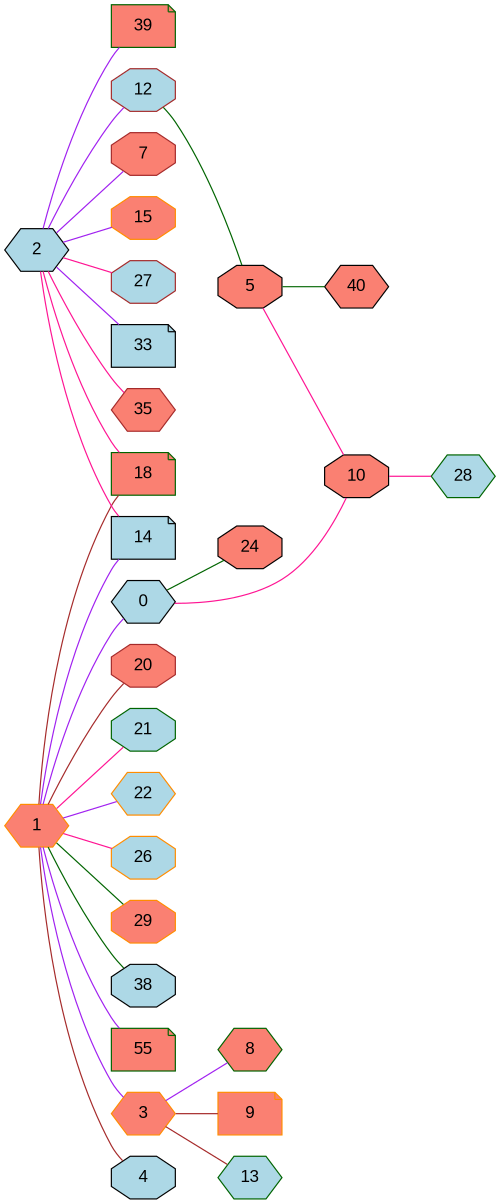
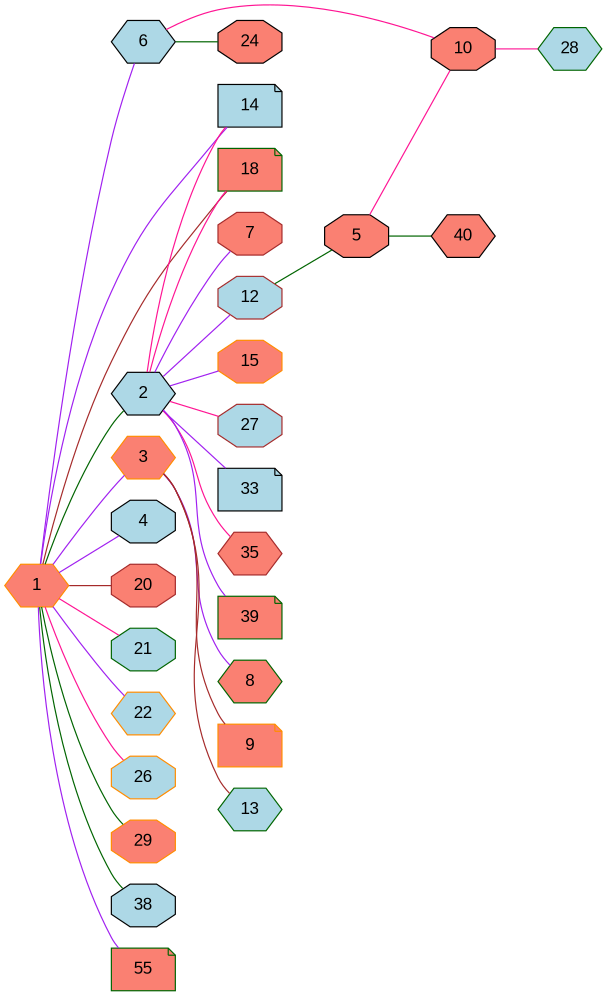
edge "2" -- "1": added
node "0": label "0" -> "6"
edge "1" -- "4": color brown -> purple
